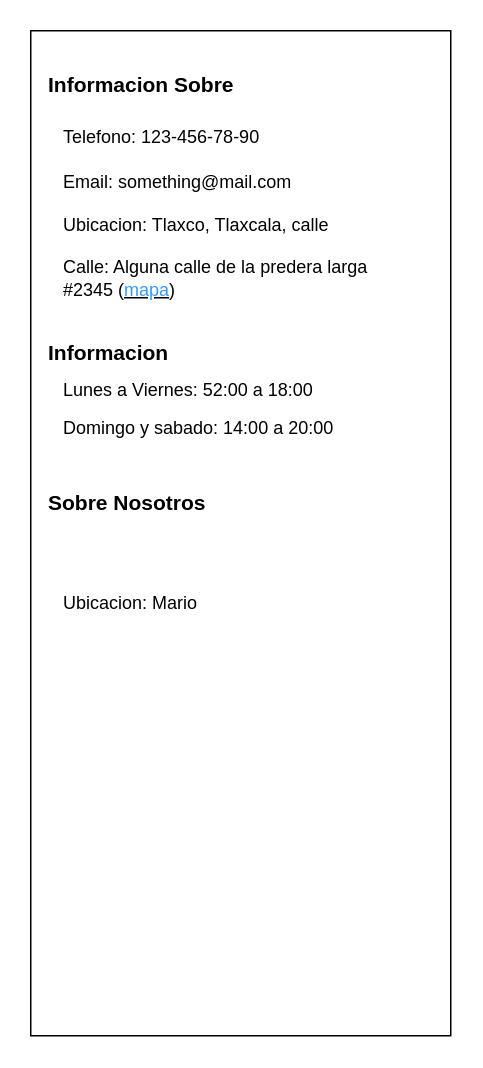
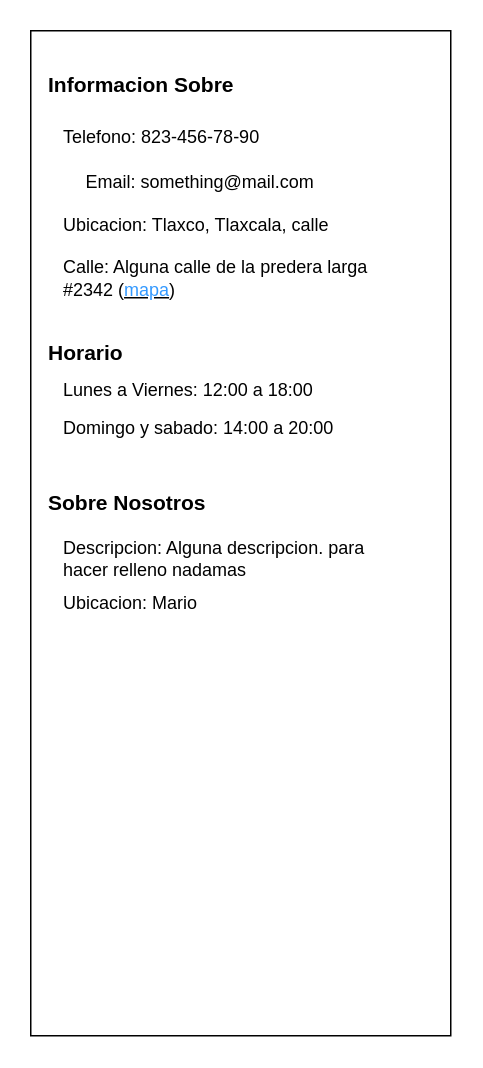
node "Telefono: 123-456-78-90": label "Telefono: 123-456-78-90" -> "Telefono: 823-456-78-90"
node "Email: something@mail.com": moved (203, 182) -> (226, 182)
node "Calle: Alguna calle de la predera larga #2345 (mapa)": label "Calle: Alguna calle de la predera larga #2345 (mapa)" -> "Calle: Alguna calle de la predera larga #2342 (mapa)"
node "Informacion": label "Informacion" -> "Horario"
node "Lunes a Viernes: 52:00 a 18:00": label "Lunes a Viernes: 52:00 a 18:00" -> "Lunes a Viernes: 12:00 a 18:00"
node "Descripcion: Alguna descripcion. para hacer relleno nadamas": added
